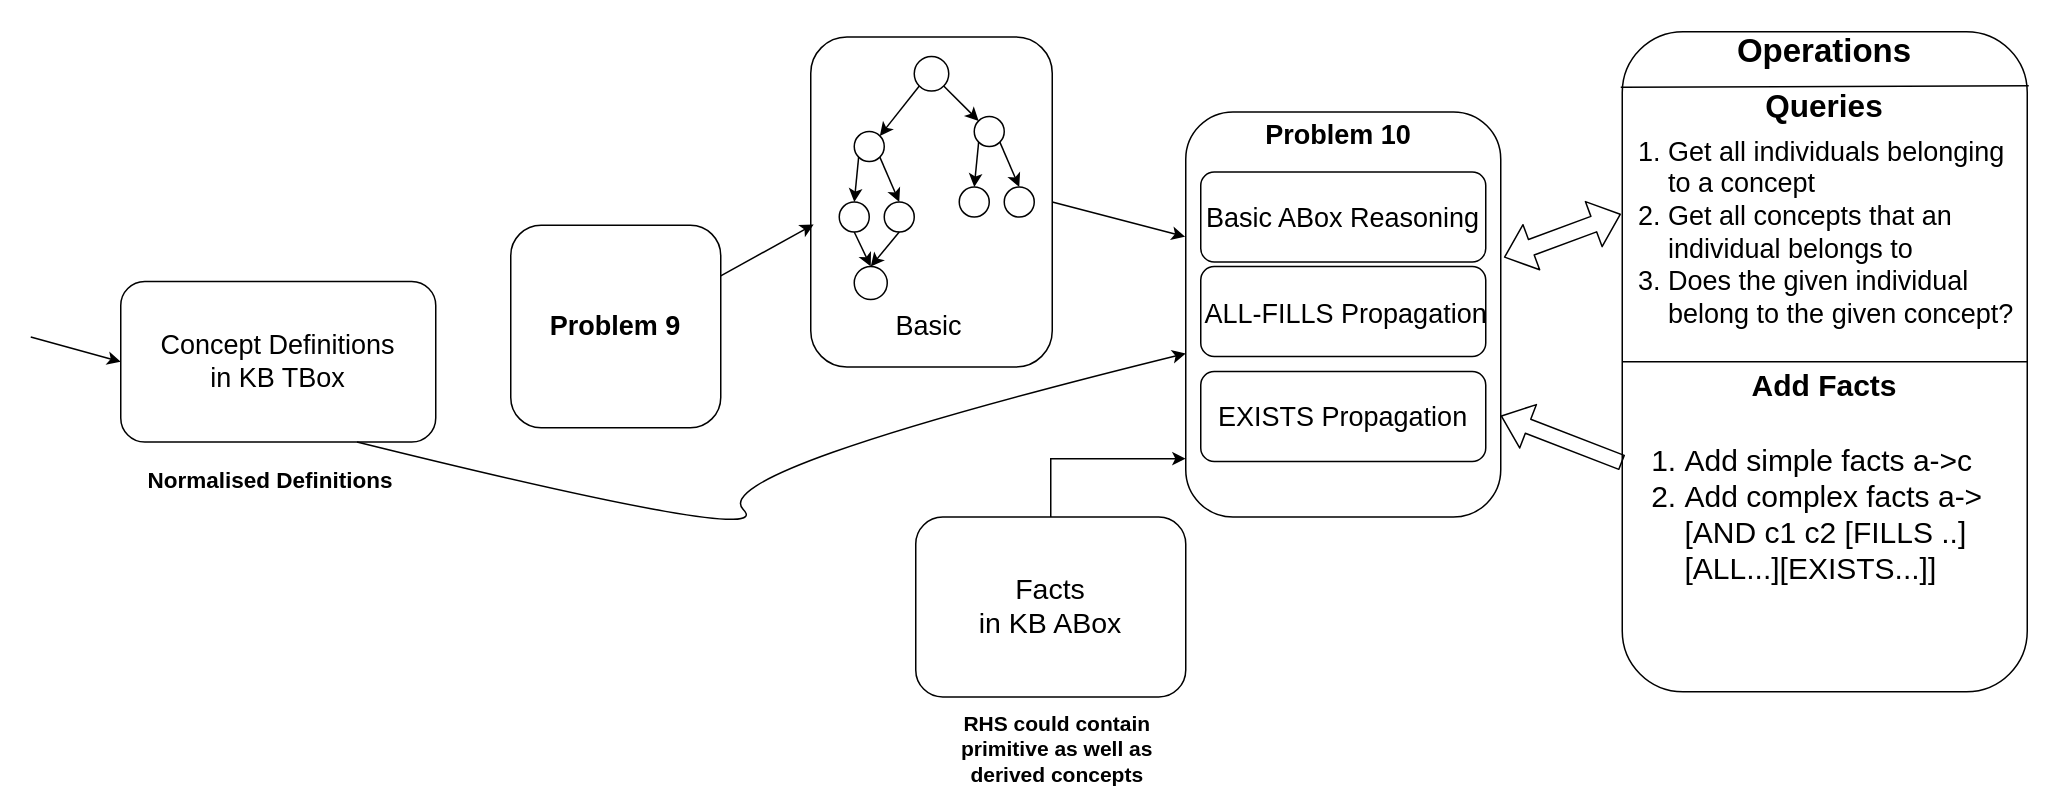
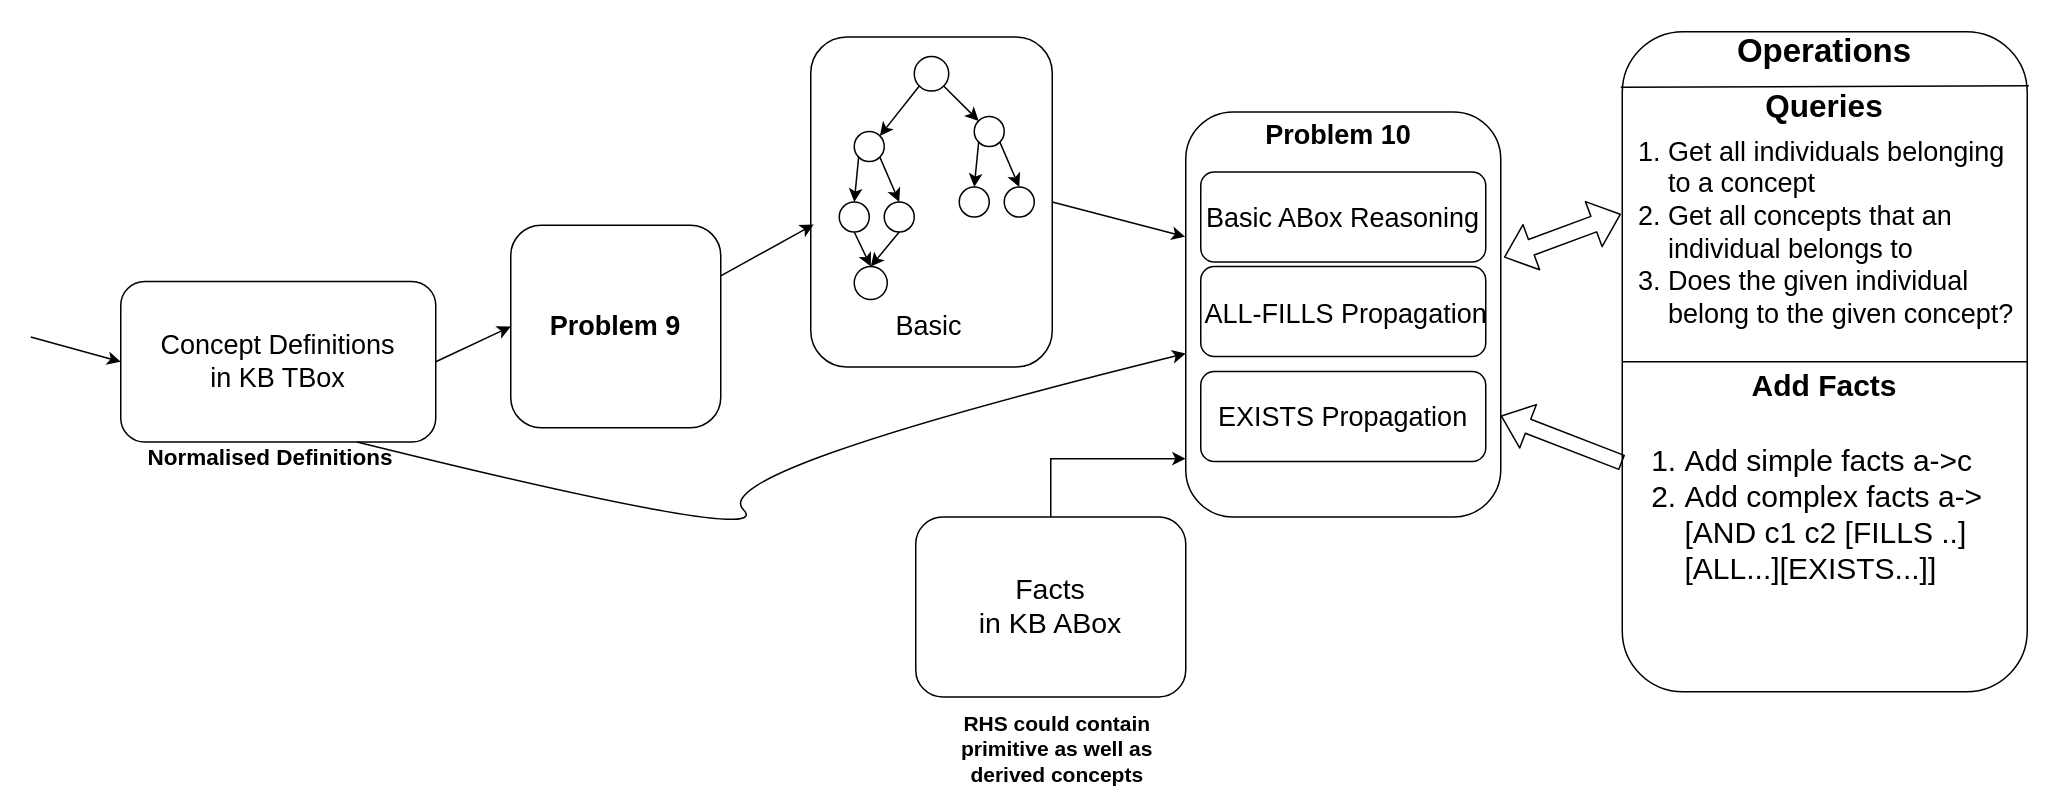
edge "Concept Definitions in KB TBox" -> "Problem 9": added
node "Normalised Definitions": moved (271, 479) -> (271, 457)
